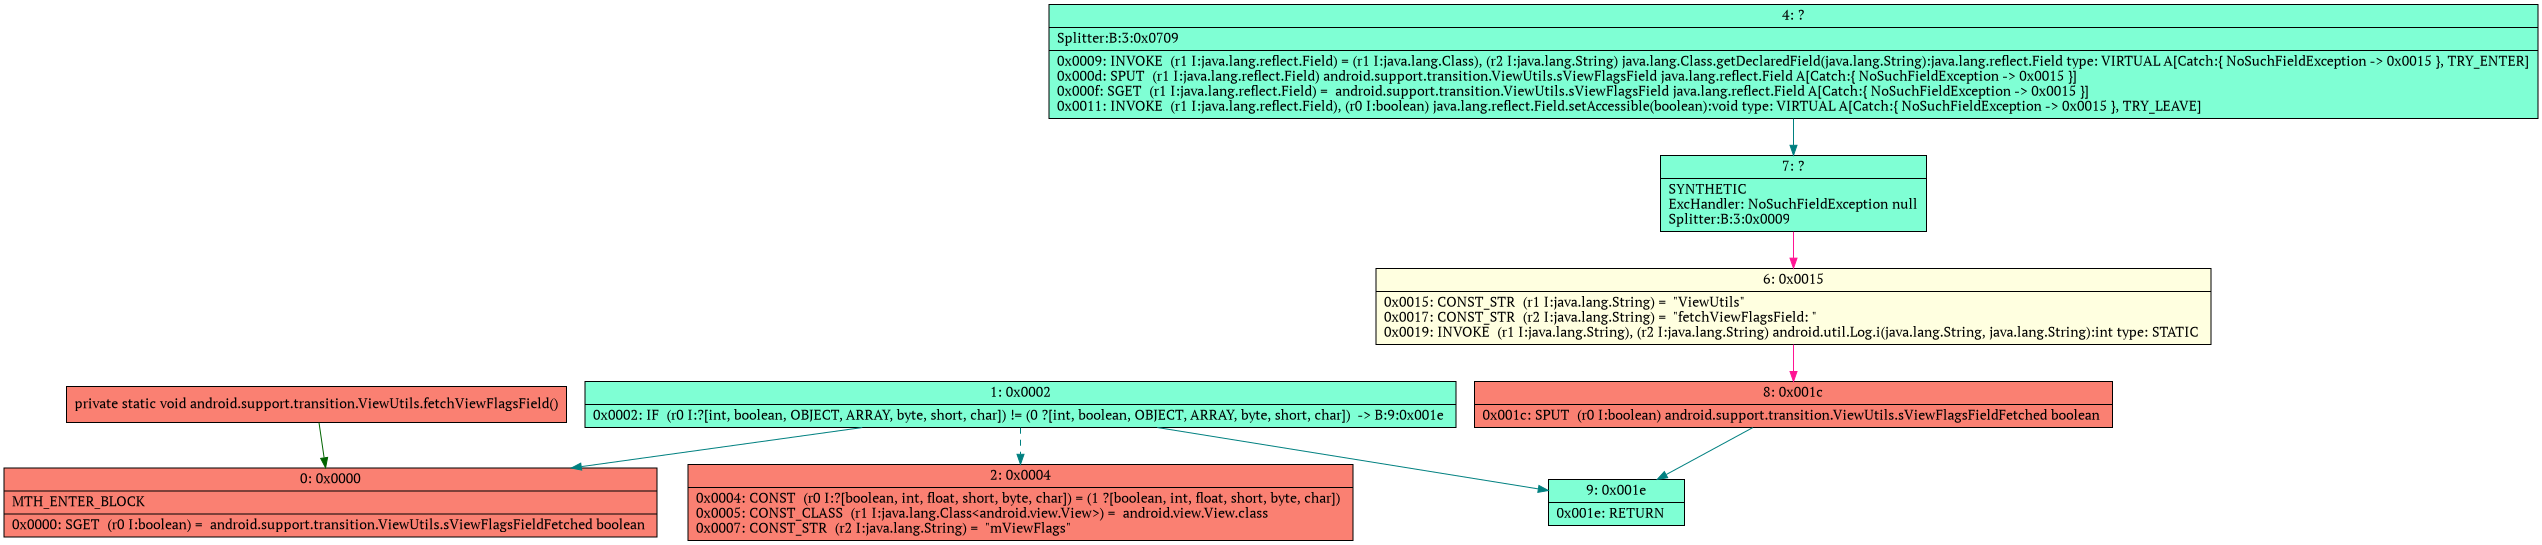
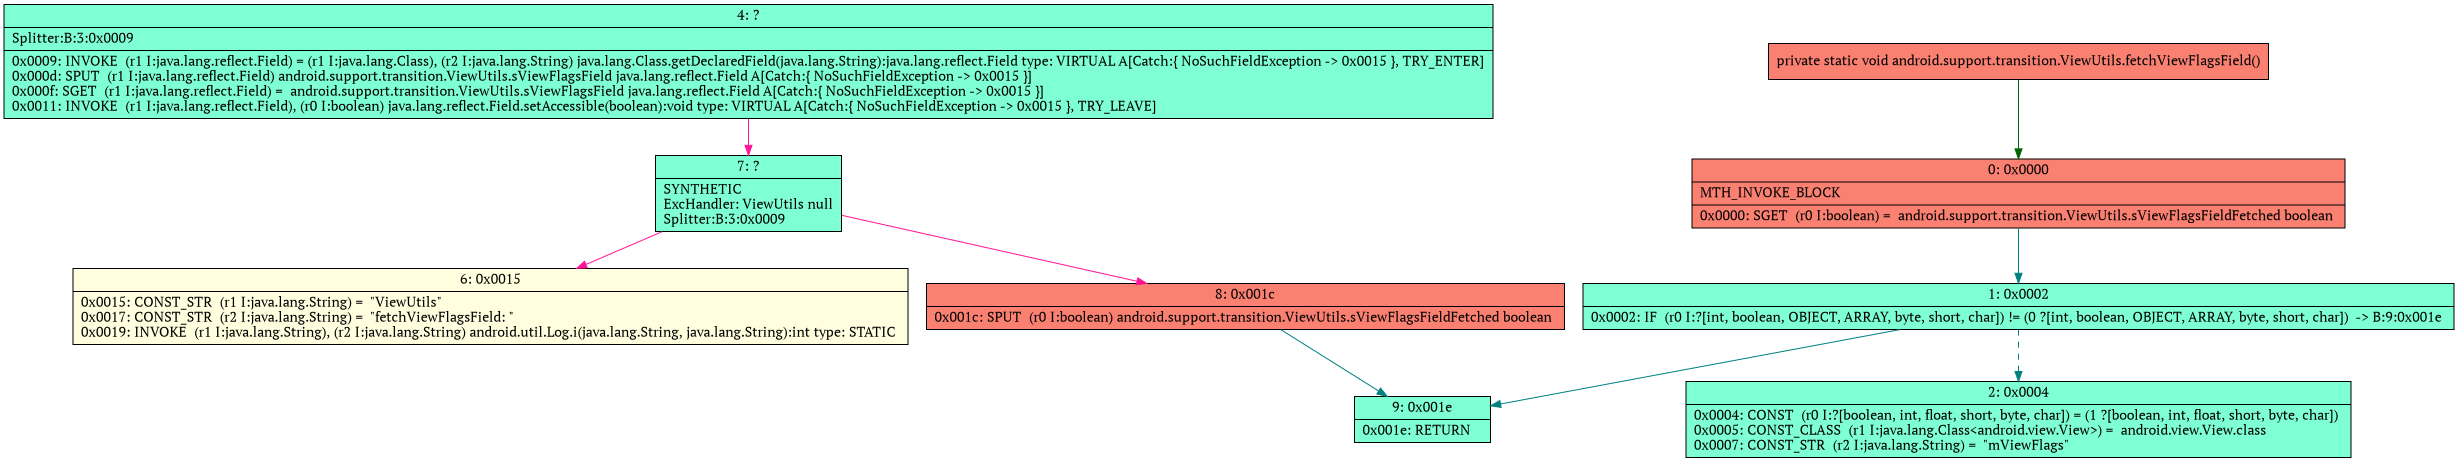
node "4: ?": text "Splitter:B:3:0x0709" -> "Splitter:B:3:0x0009"
edge "4: ?" -> "7: ?": color teal -> deeppink
node "7: ?": text "ExcHandler: NoSuchFieldException null" -> "ExcHandler: ViewUtils null"
edge "6: 0x0015" -> "8: 0x001c": now "7: ?" -> "8: 0x001c"
edge "1: 0x0002" -> "0: 0x0000": reversed
node "0: 0x0000": text "MTH_ENTER_BLOCK" -> "MTH_INVOKE_BLOCK"
node "2: 0x0004": fillcolor salmon -> aquamarine
